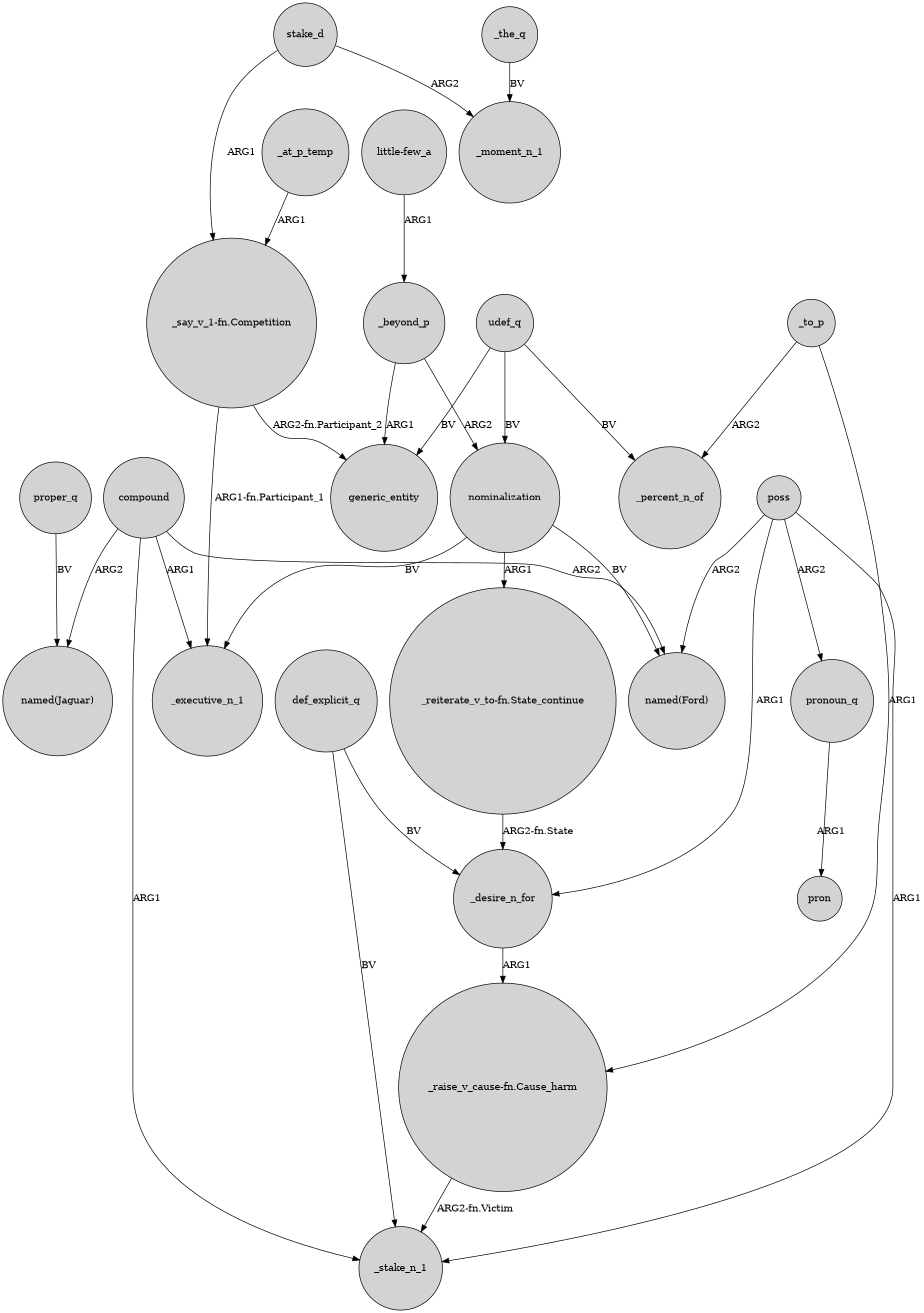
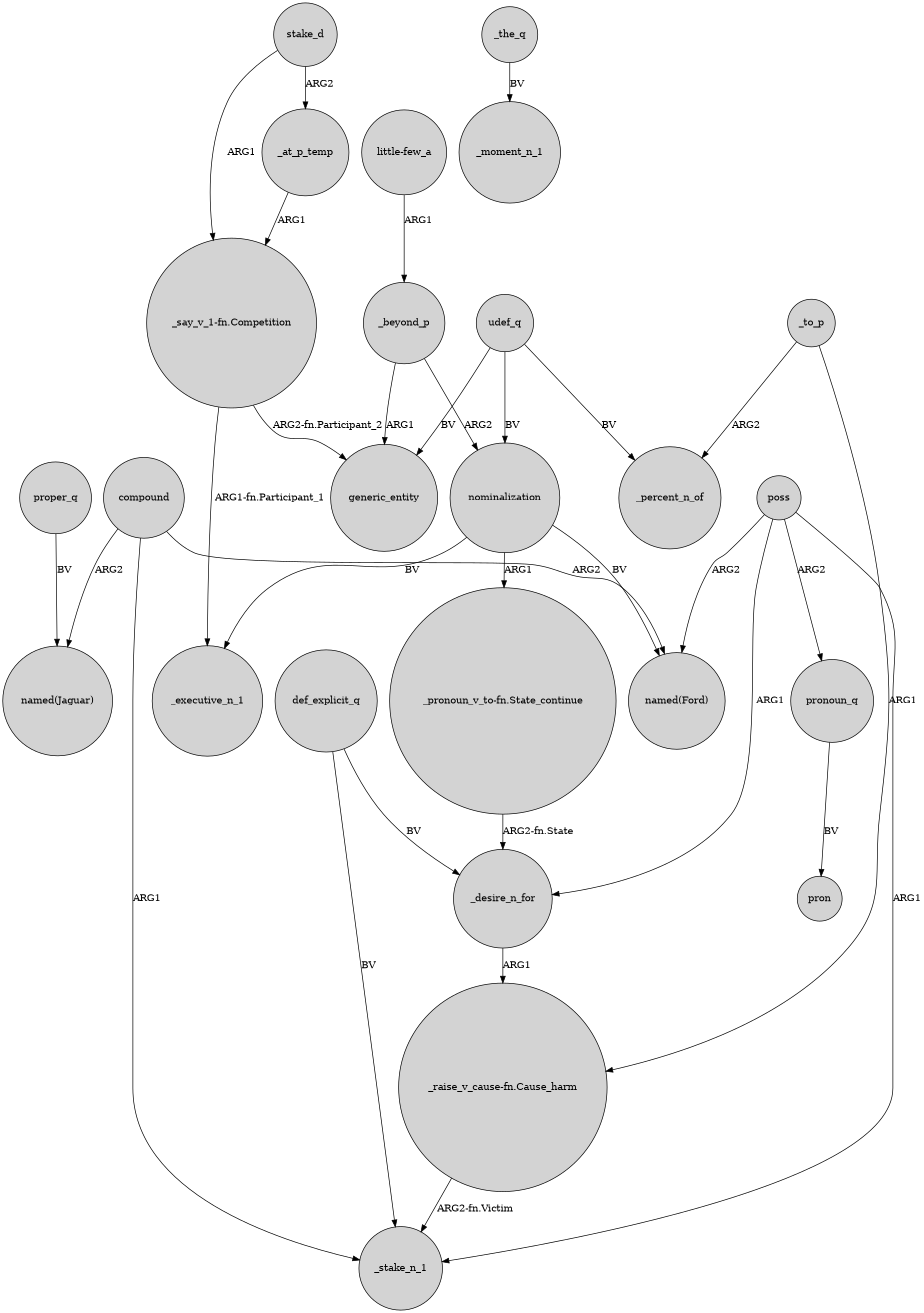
edge "stake_d" -> "_moment_n_1": now "stake_d" -> "_at_p_temp"
edge "compound" -> "_executive_n_1": removed, label "ARG1"
node "_reiterate_v_to-fn.State_continue": label "_reiterate_v_to-fn.State_continue" -> "_pronoun_v_to-fn.State_continue"
edge "pronoun_q" -> "pron": label "ARG1" -> "BV"
